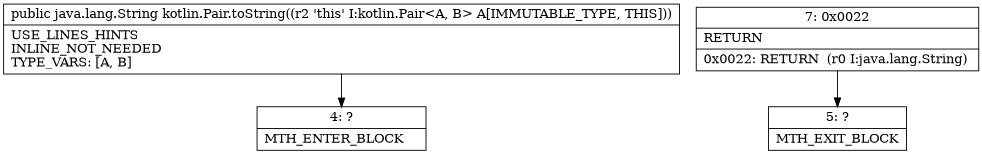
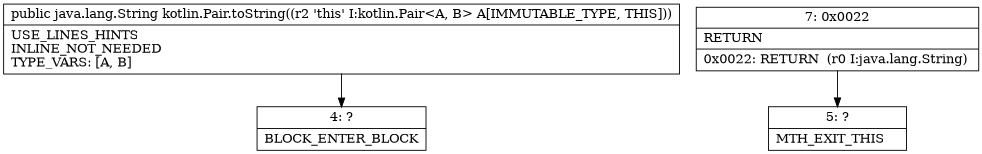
node "4: ?": text "MTH_ENTER_BLOCK" -> "BLOCK_ENTER_BLOCK"
node "5: ?": text "MTH_EXIT_BLOCK" -> "MTH_EXIT_THIS"
